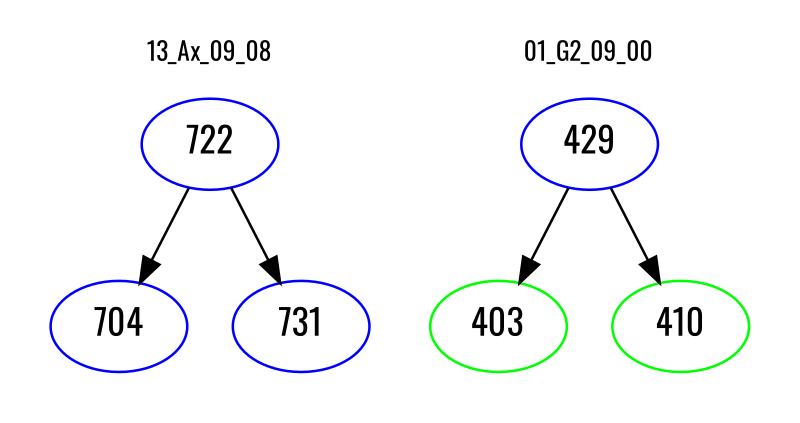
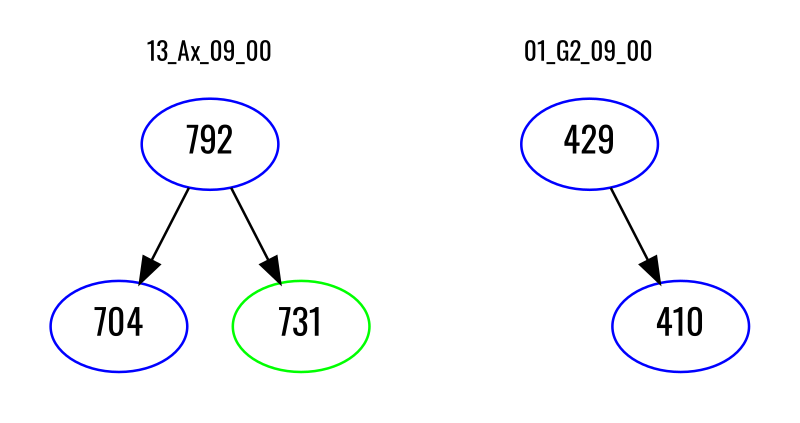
cluster "13_Ax_09_08": label "13_Ax_09_08" -> "13_Ax_09_00"
node "722": label "722" -> "792"
node "731": color blue -> green
node "403": removed
node "410": color green -> blue
